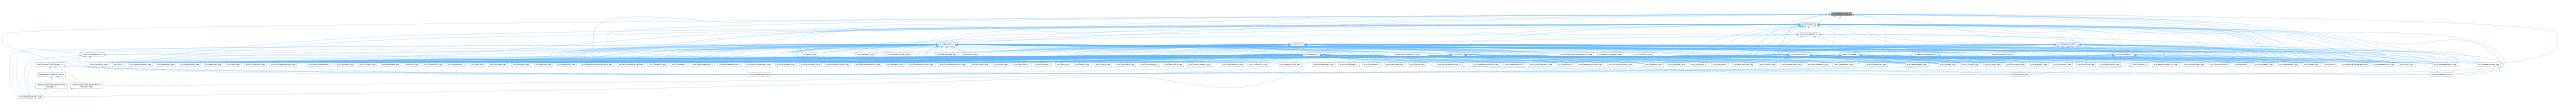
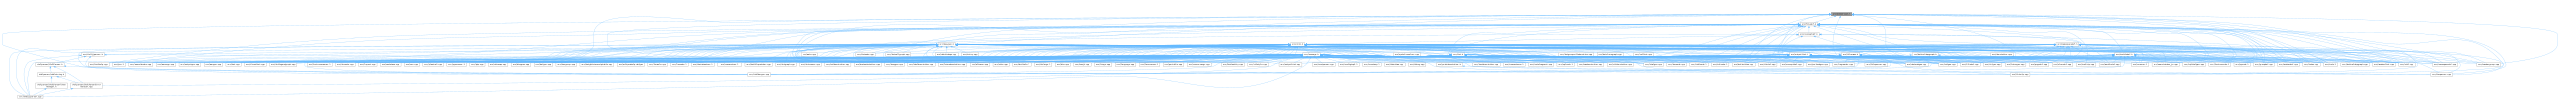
edge "src/moduledef.h" -> "src/namespacedef.h": now "src/rtfgen.cpp" -> "src/namespacedef.h"
node "rtfgen/commentcnv.l": label "rtfgen/commentcnv.l" -> "src/commentcnv.l"
edge "src/ftvhelp.cpp" -> "src/scanner.l": now "src/ftvhelp.cpp" -> "src/util.h"
